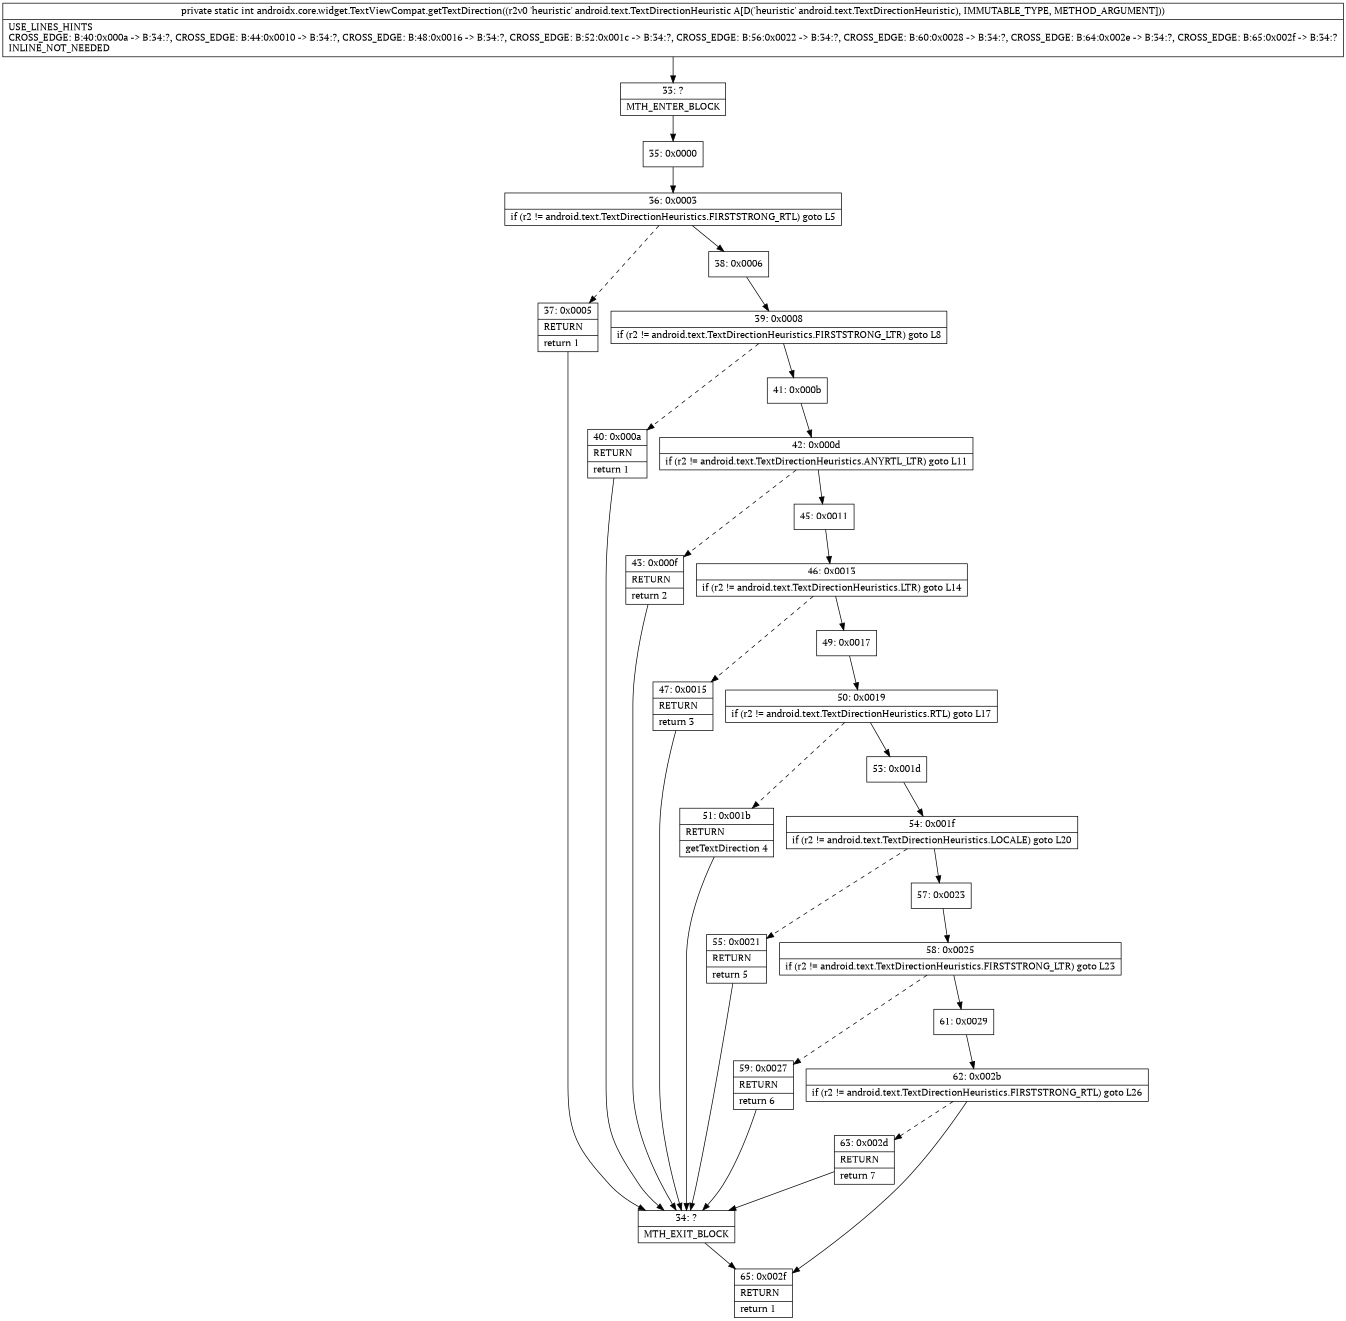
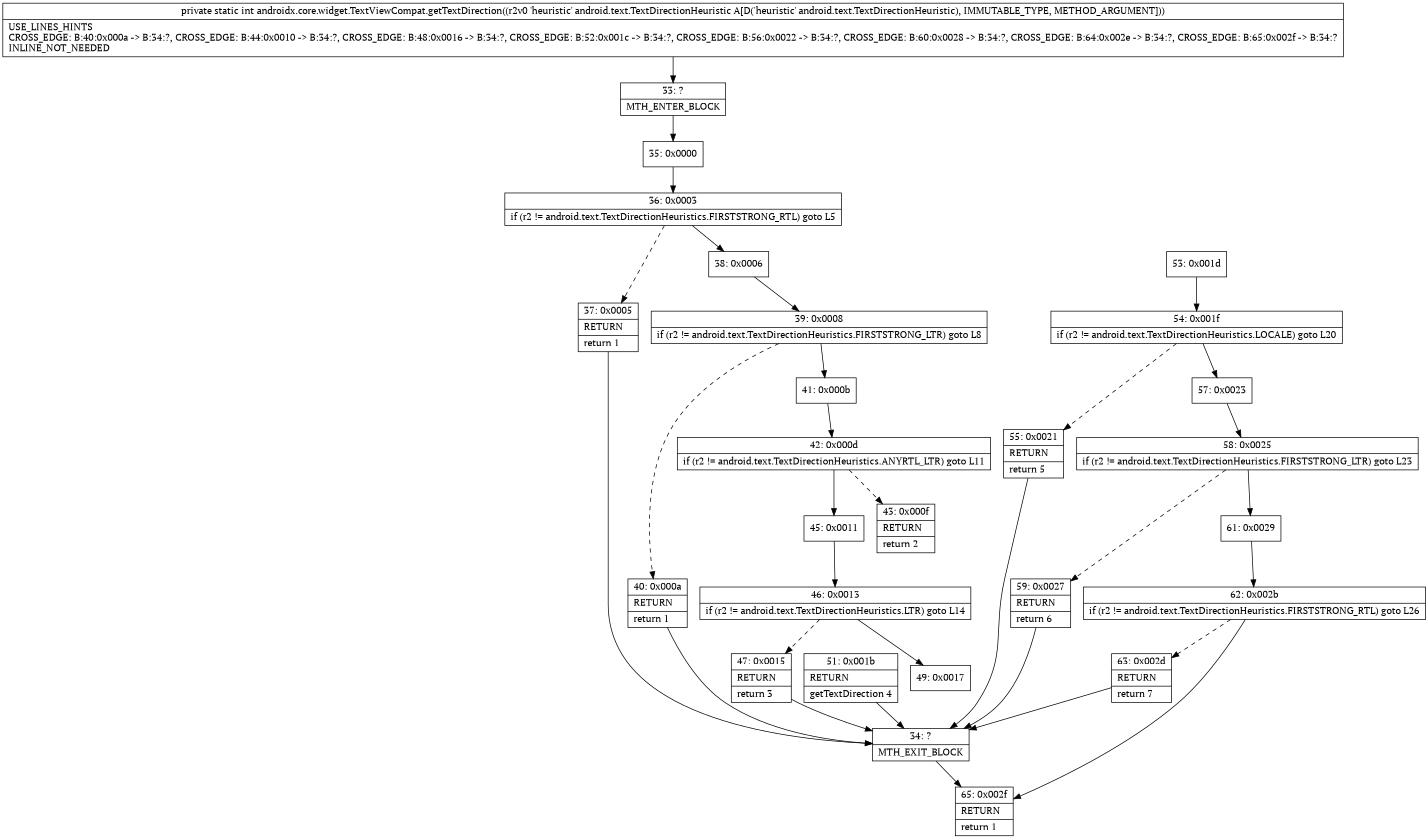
node "50: 0x0019": removed
edge "43: 0x000f" -> "34: ?": removed
